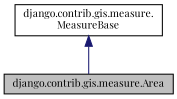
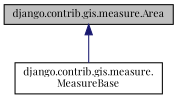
edge "django.contrib.gis.measure.Area" -> "django.contrib.gis.measure. MeasureBase": reversed
